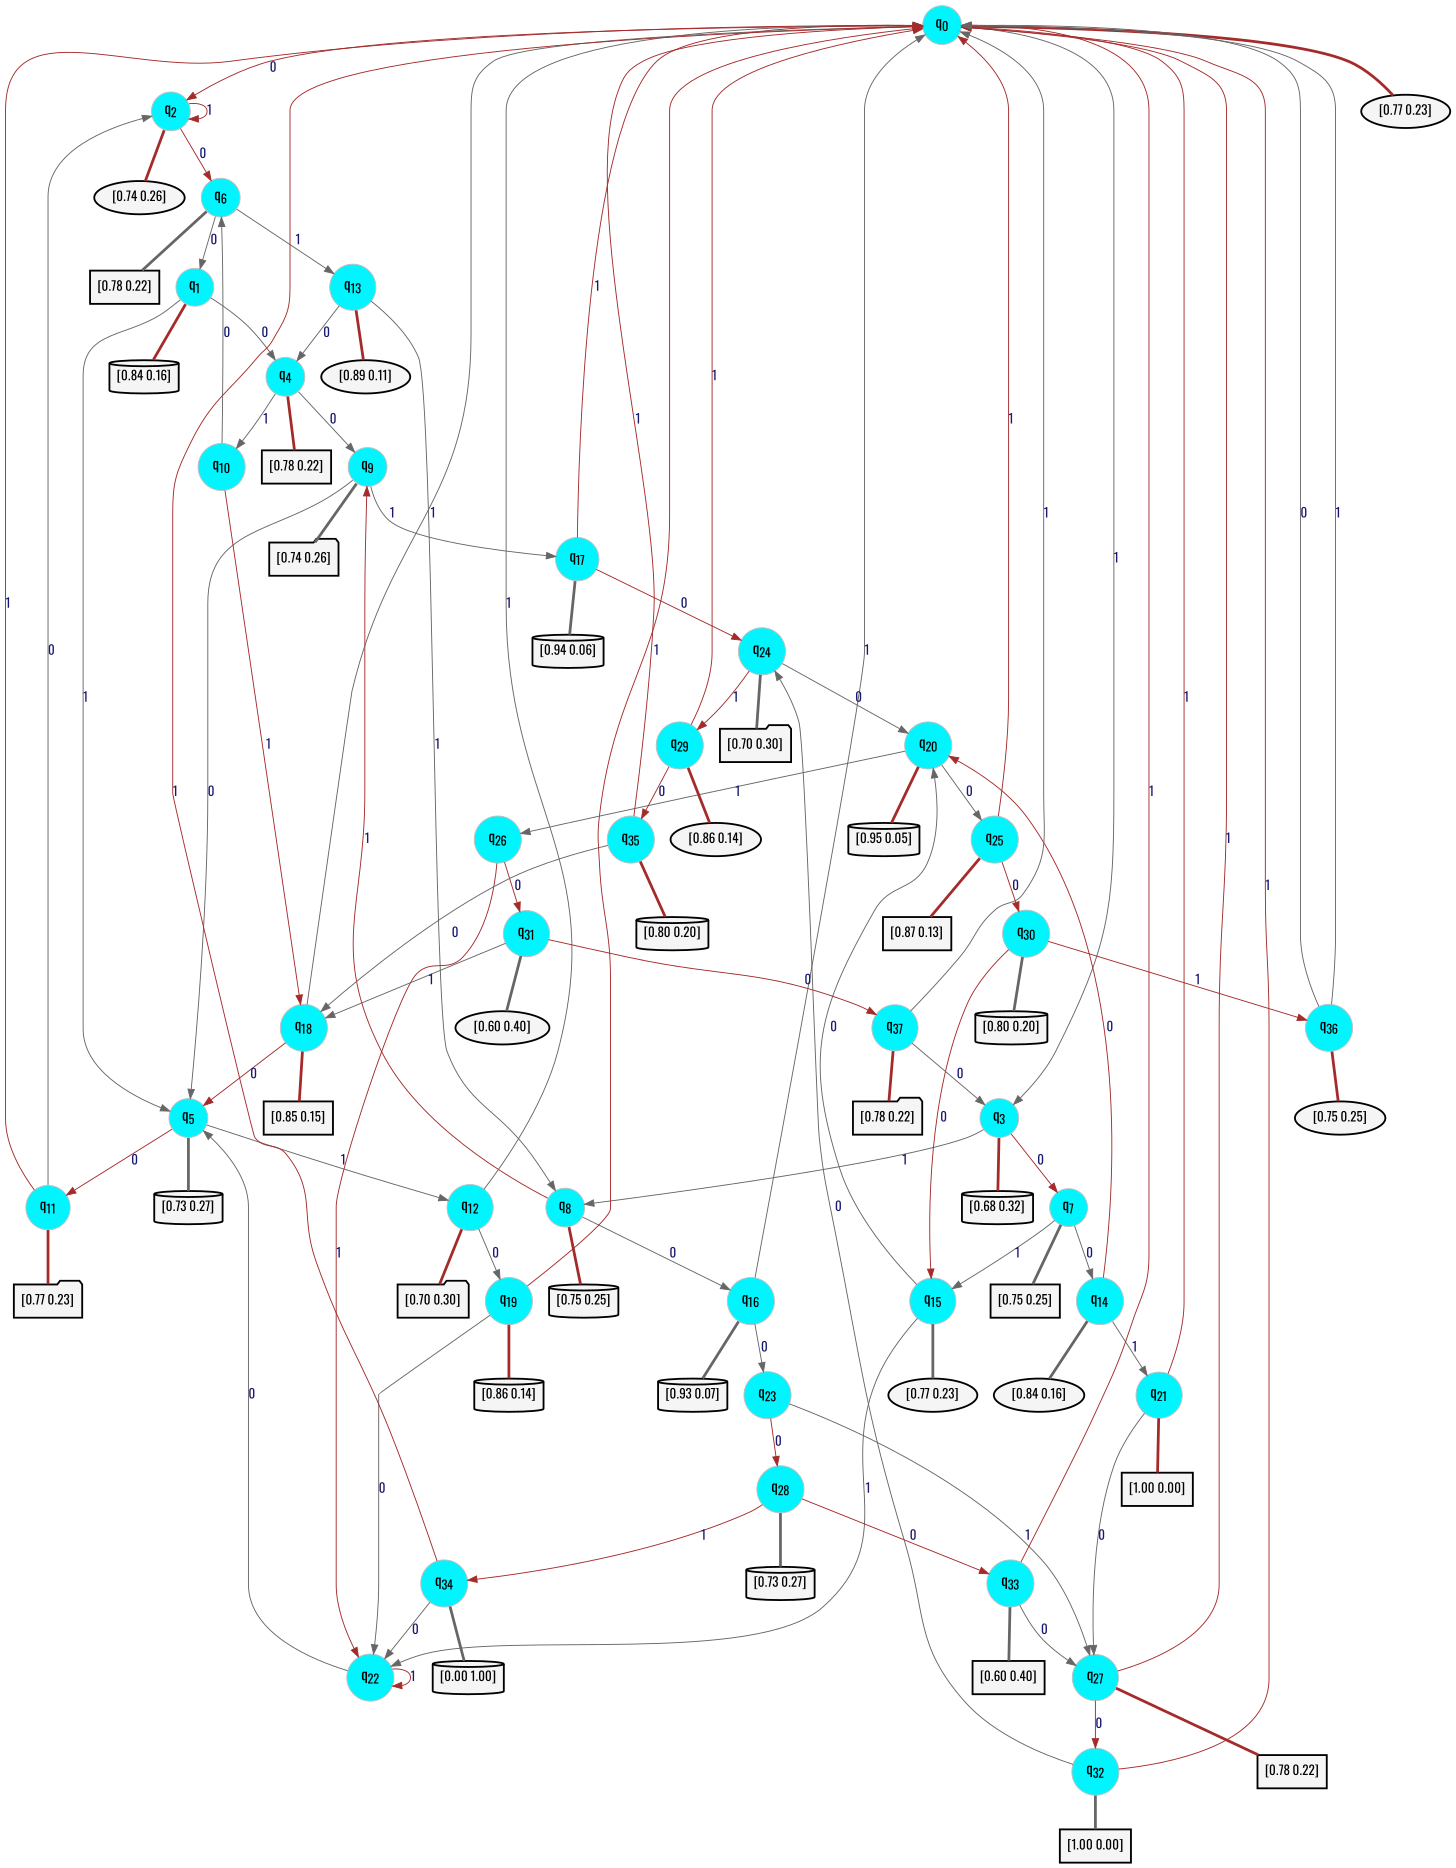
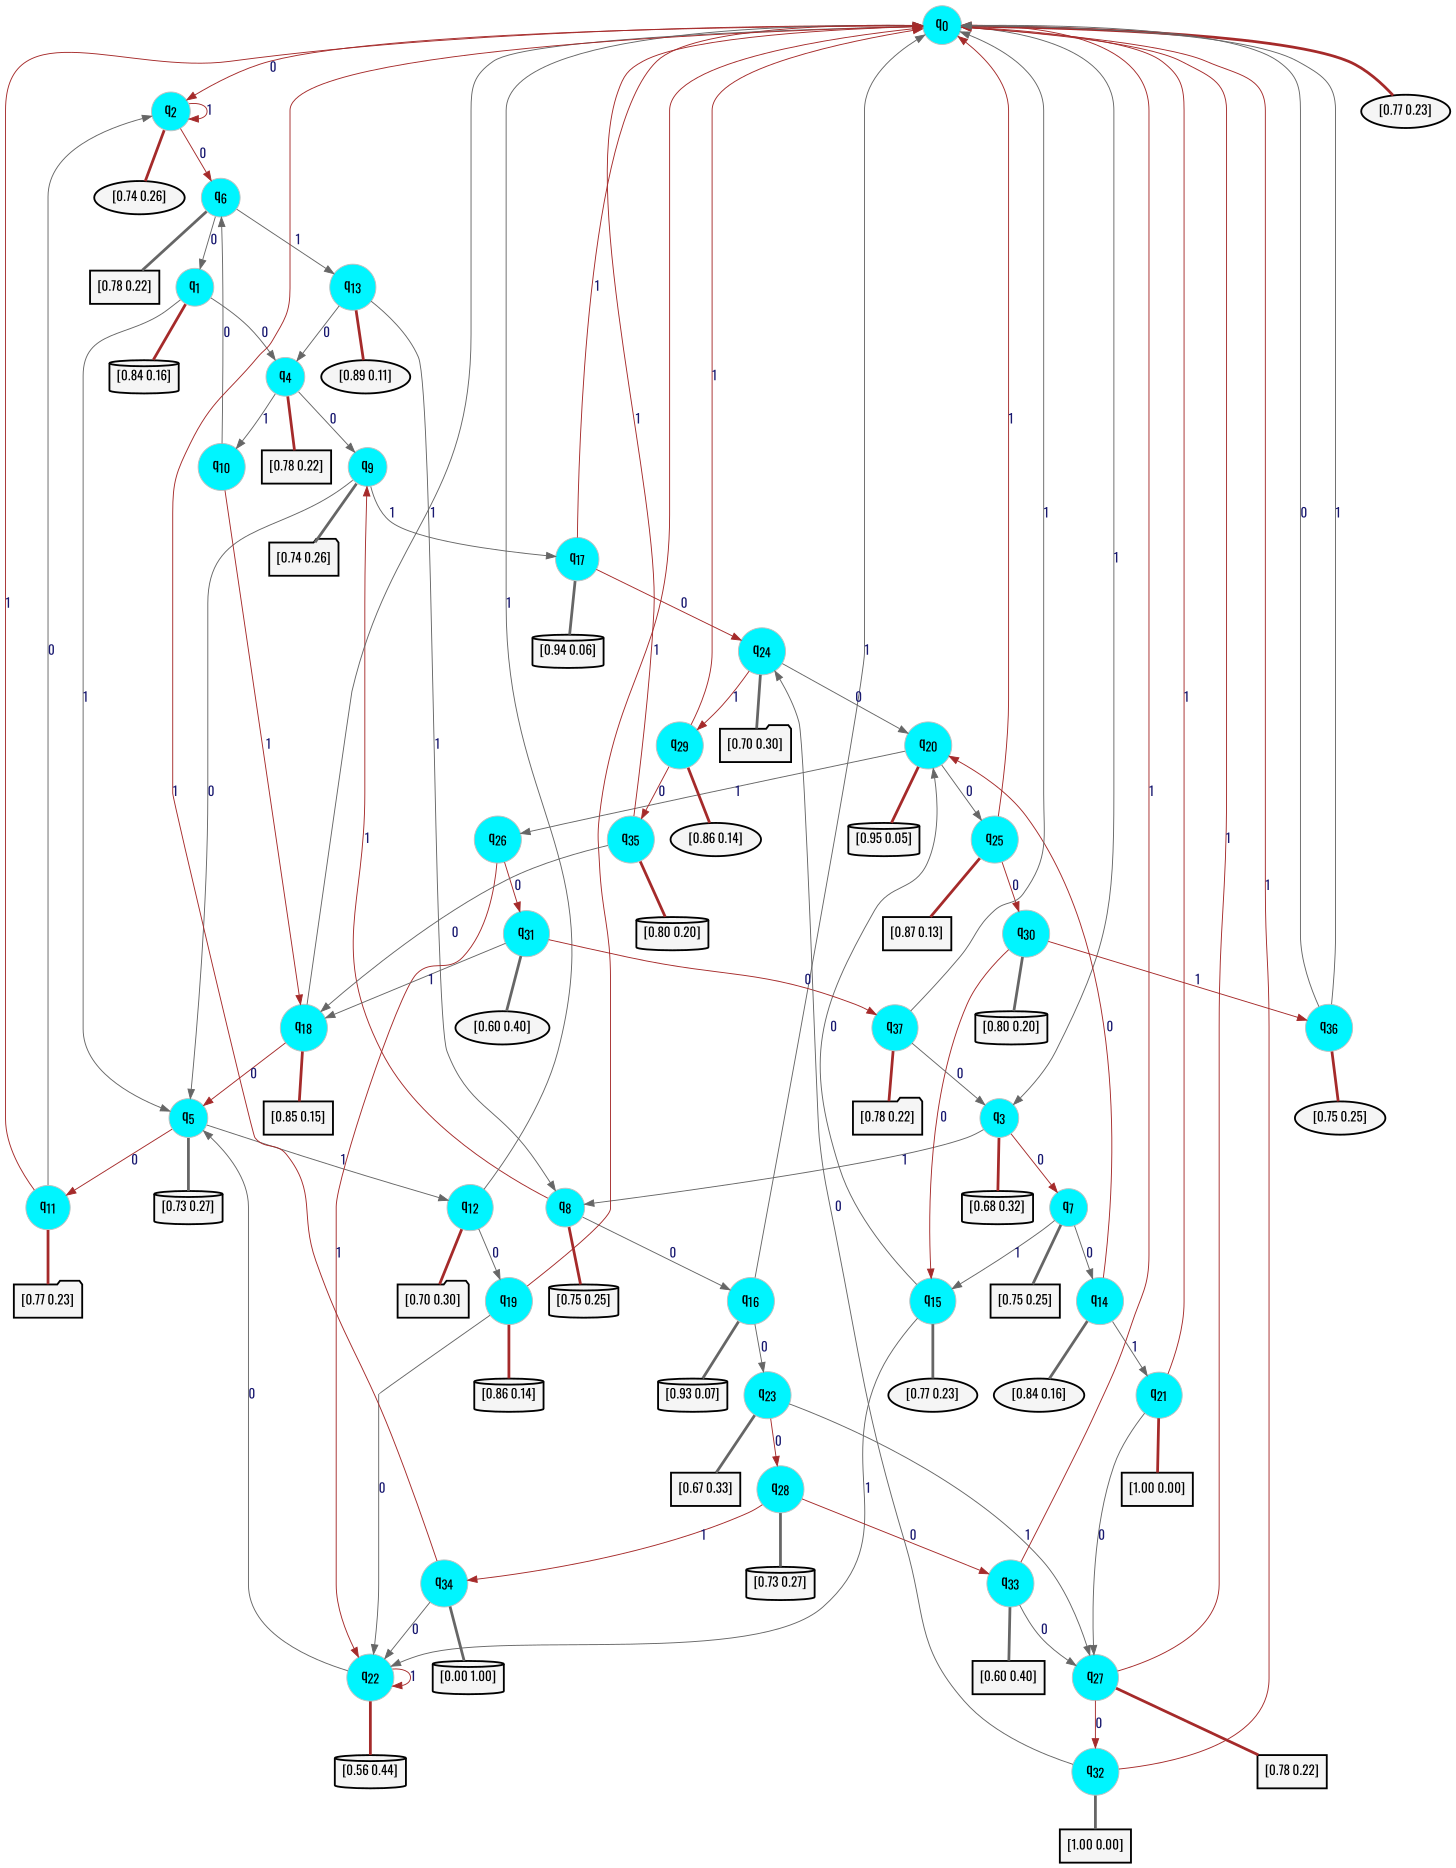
node "[0.67 0.33]": added
node "[0.56 0.44]": added
